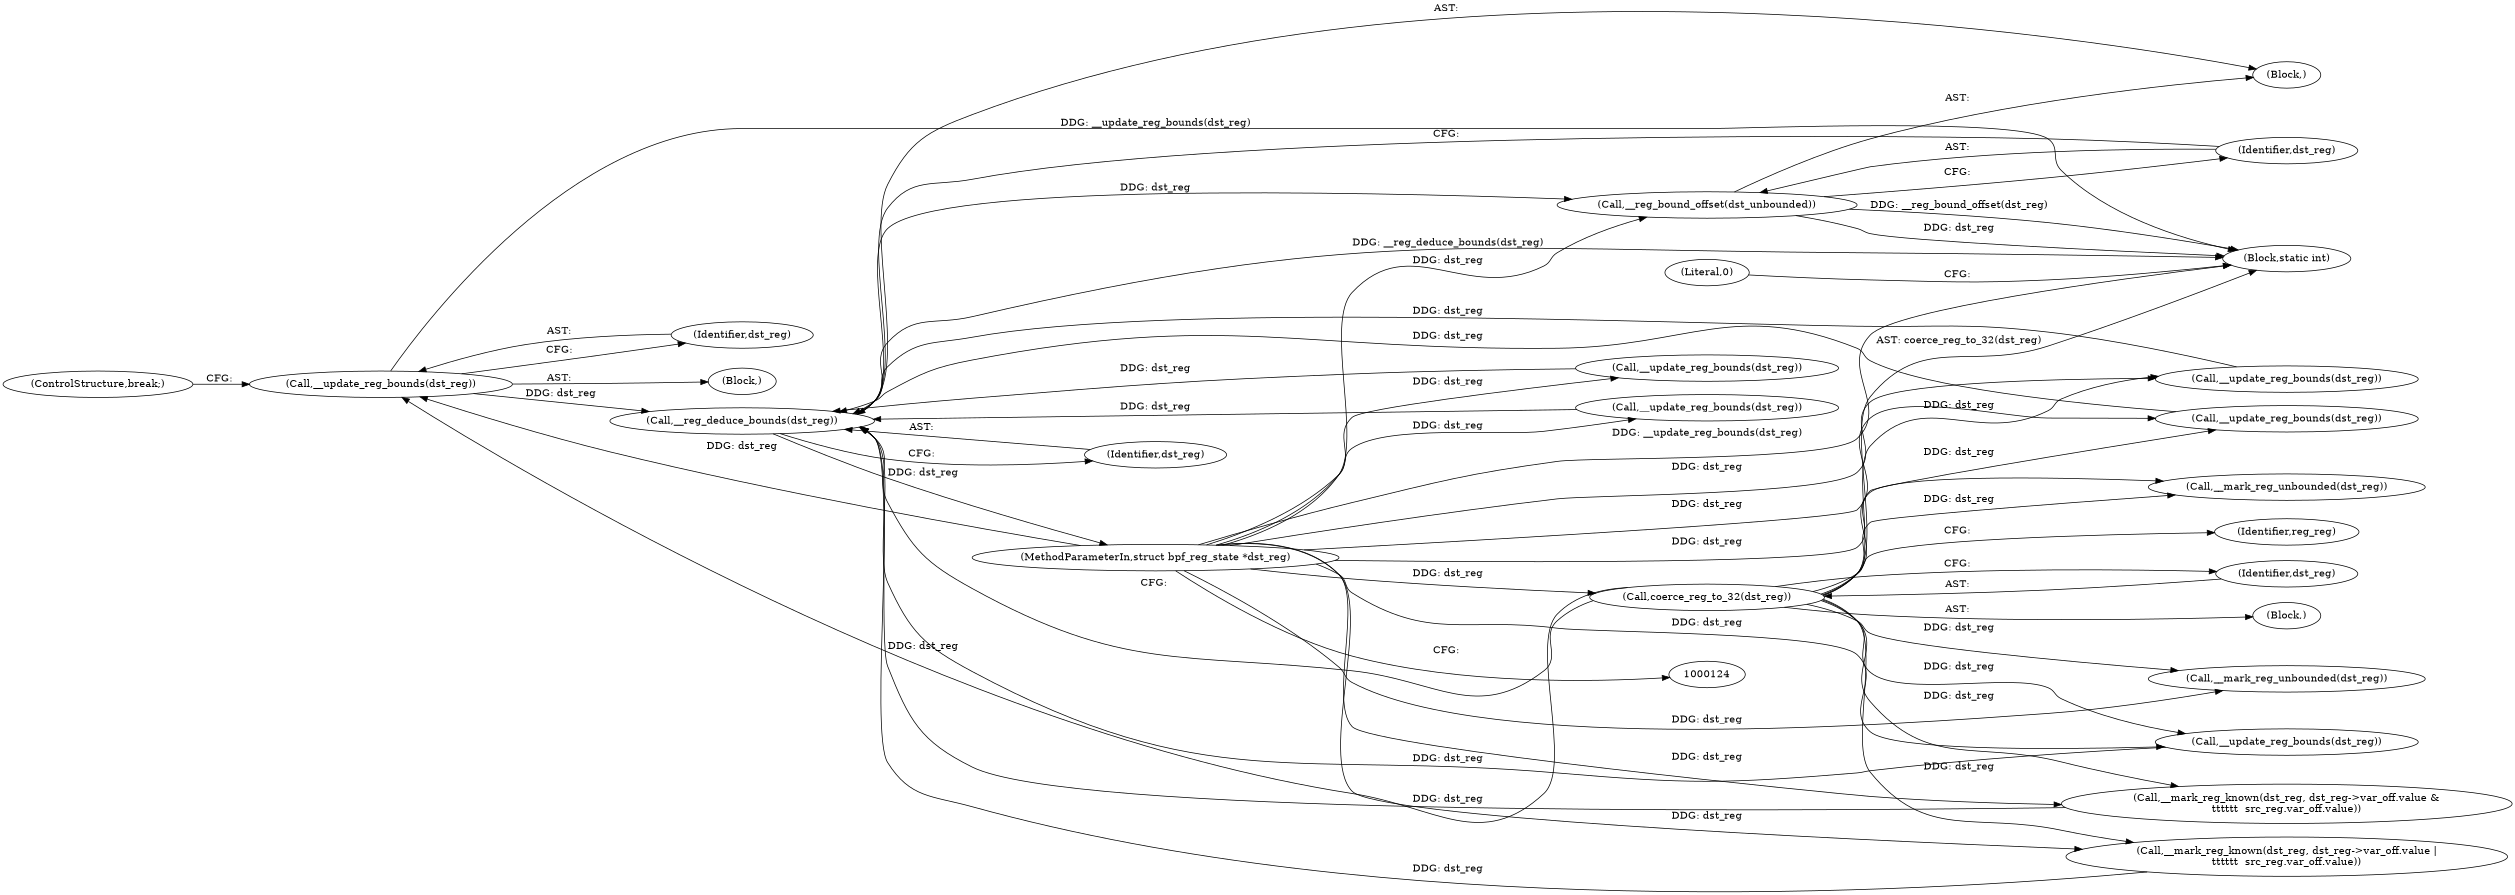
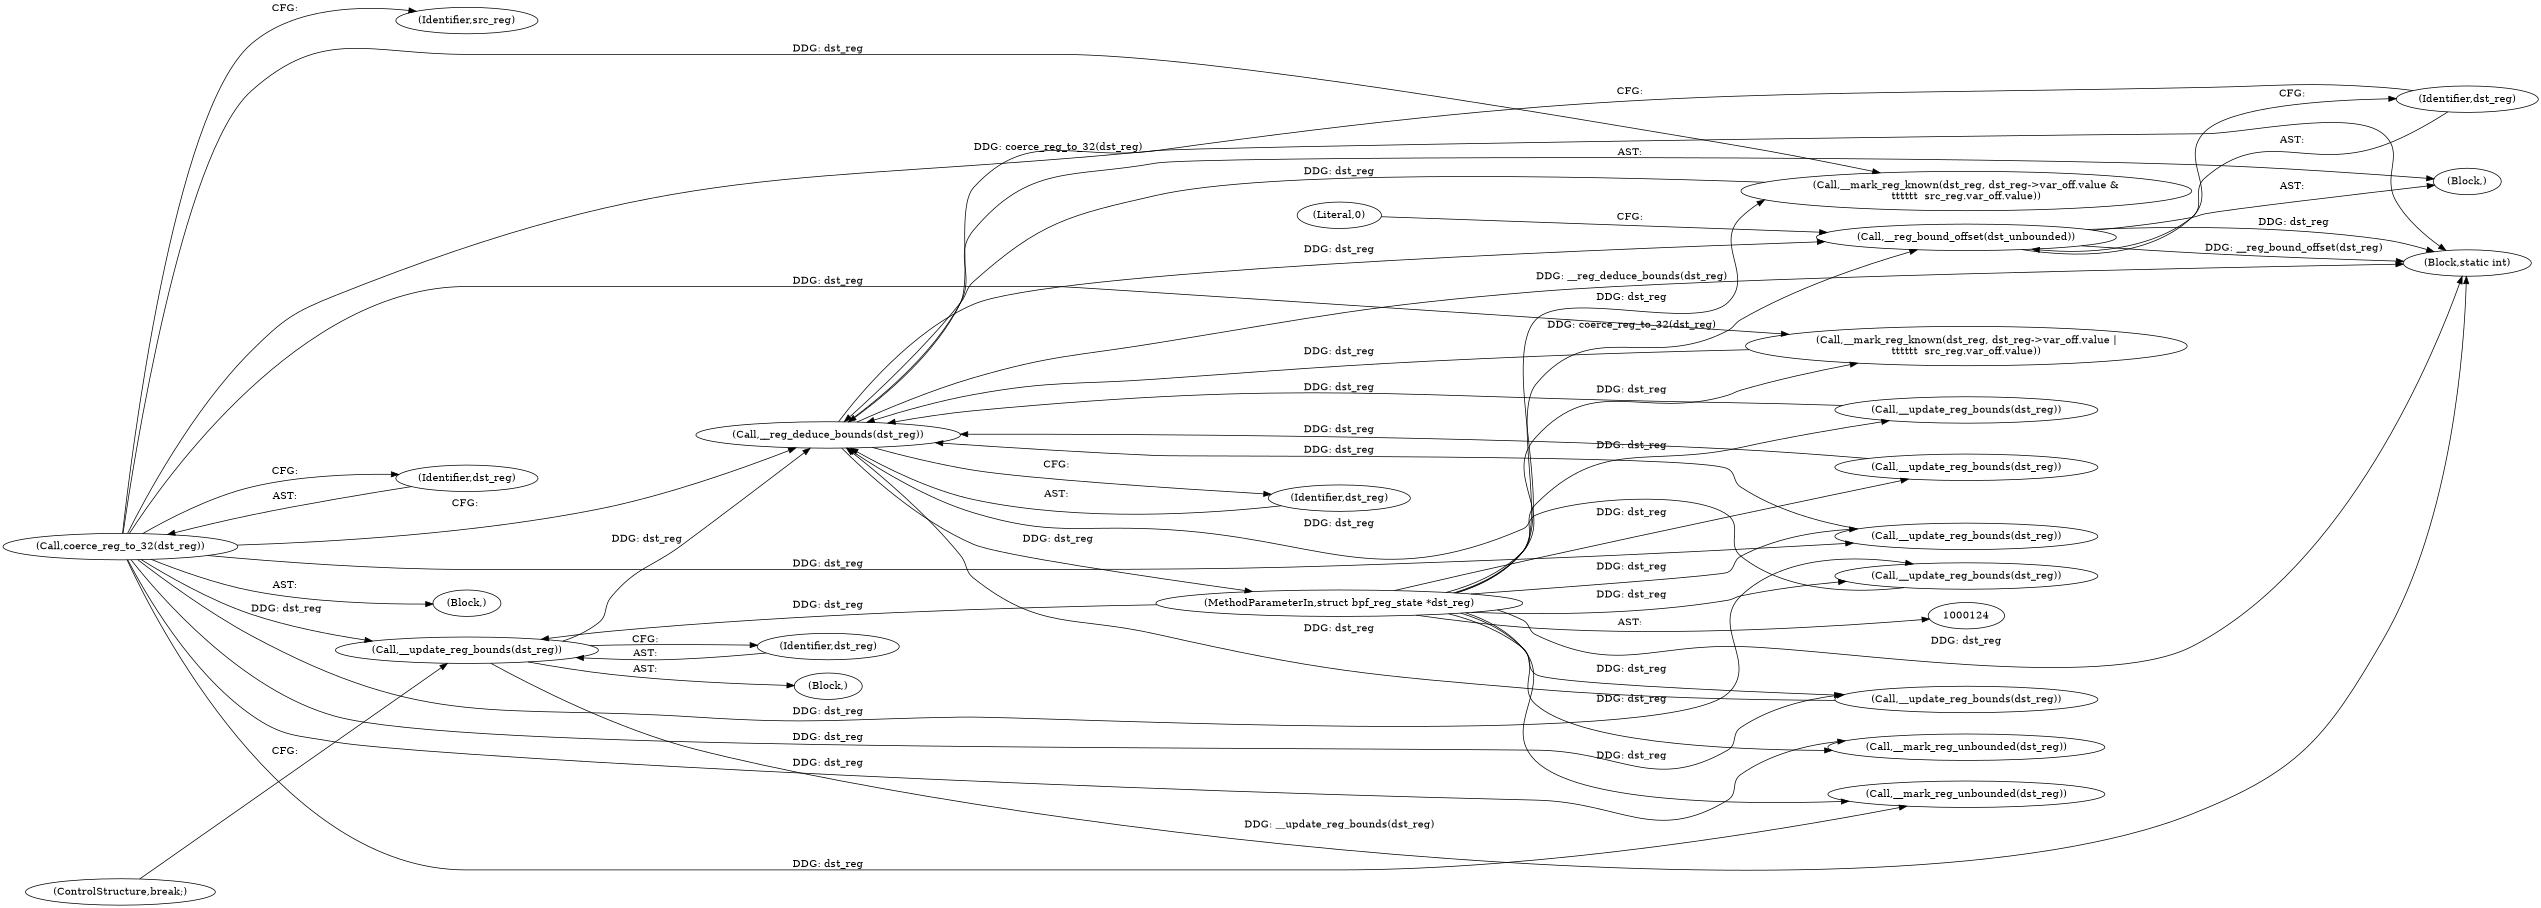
edge "(MethodParameterIn,struct bpf_reg_state *dst_reg)" -> "(Call,__reg_bound_offset(dst_unbounded))": label "DDG: dst_reg" -> "DDG: coerce_reg_to_32(dst_reg)"
edge "(Literal,0)" -> "(Block,static int)": now "(Literal,0)" -> "(Call,__reg_bound_offset(dst_unbounded))"
edge "(Call,coerce_reg_to_32(dst_reg))" -> "(Block,static int)": label "AST: coerce_reg_to_32(dst_reg)" -> "DDG: coerce_reg_to_32(dst_reg)"
edge "(MethodParameterIn,struct bpf_reg_state *dst_reg)" -> "(Block,static int)": label "DDG: __update_reg_bounds(dst_reg)" -> "DDG: dst_reg"
node "(Identifier,reg_reg)": label "(Identifier,reg_reg)" -> "(Identifier,src_reg)"
edge "(MethodParameterIn,struct bpf_reg_state *dst_reg)" -> "(Call,coerce_reg_to_32(dst_reg))": removed, label "DDG: dst_reg"
edge "(MethodParameterIn,struct bpf_reg_state *dst_reg)" -> "1000124": label "CFG: " -> "AST: "
